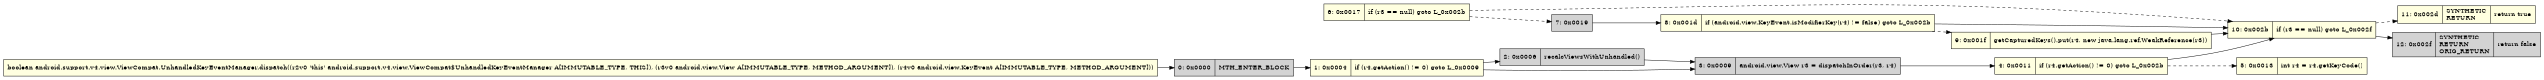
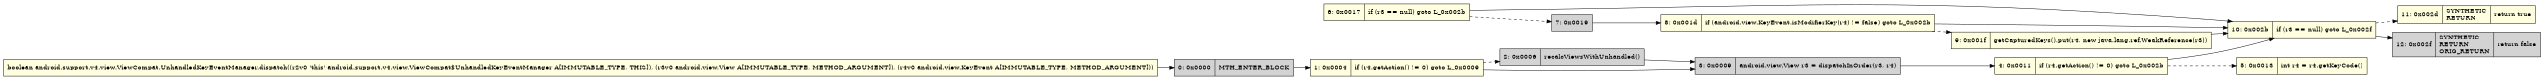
edge "6: 0x0017" -> "10: 0x002b": style dashed -> solid
edge "1: 0x0004" -> "2: 0x0006": style solid -> dashed
